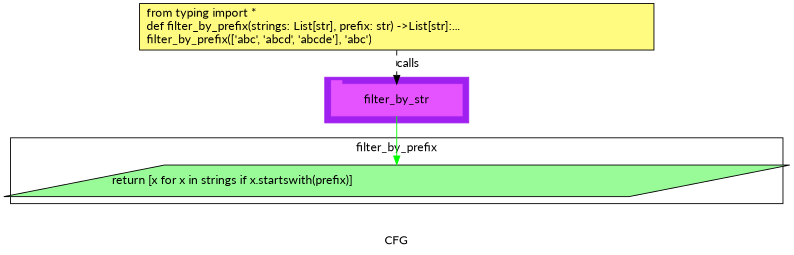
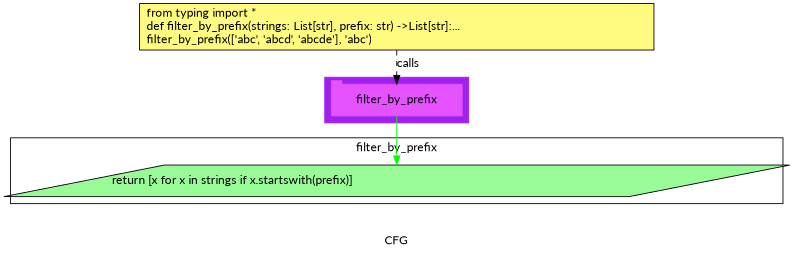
node "filter_by_str": label "filter_by_str" -> "filter_by_prefix"
